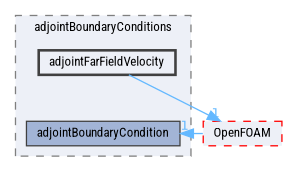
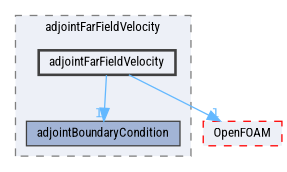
cluster "adjointBoundaryConditions": label "adjointBoundaryConditions" -> "adjointFarFieldVelocity"
edge "OpenFOAM" -> "adjointBoundaryCondition": now "adjointFarFieldVelocity" -> "adjointBoundaryCondition"
